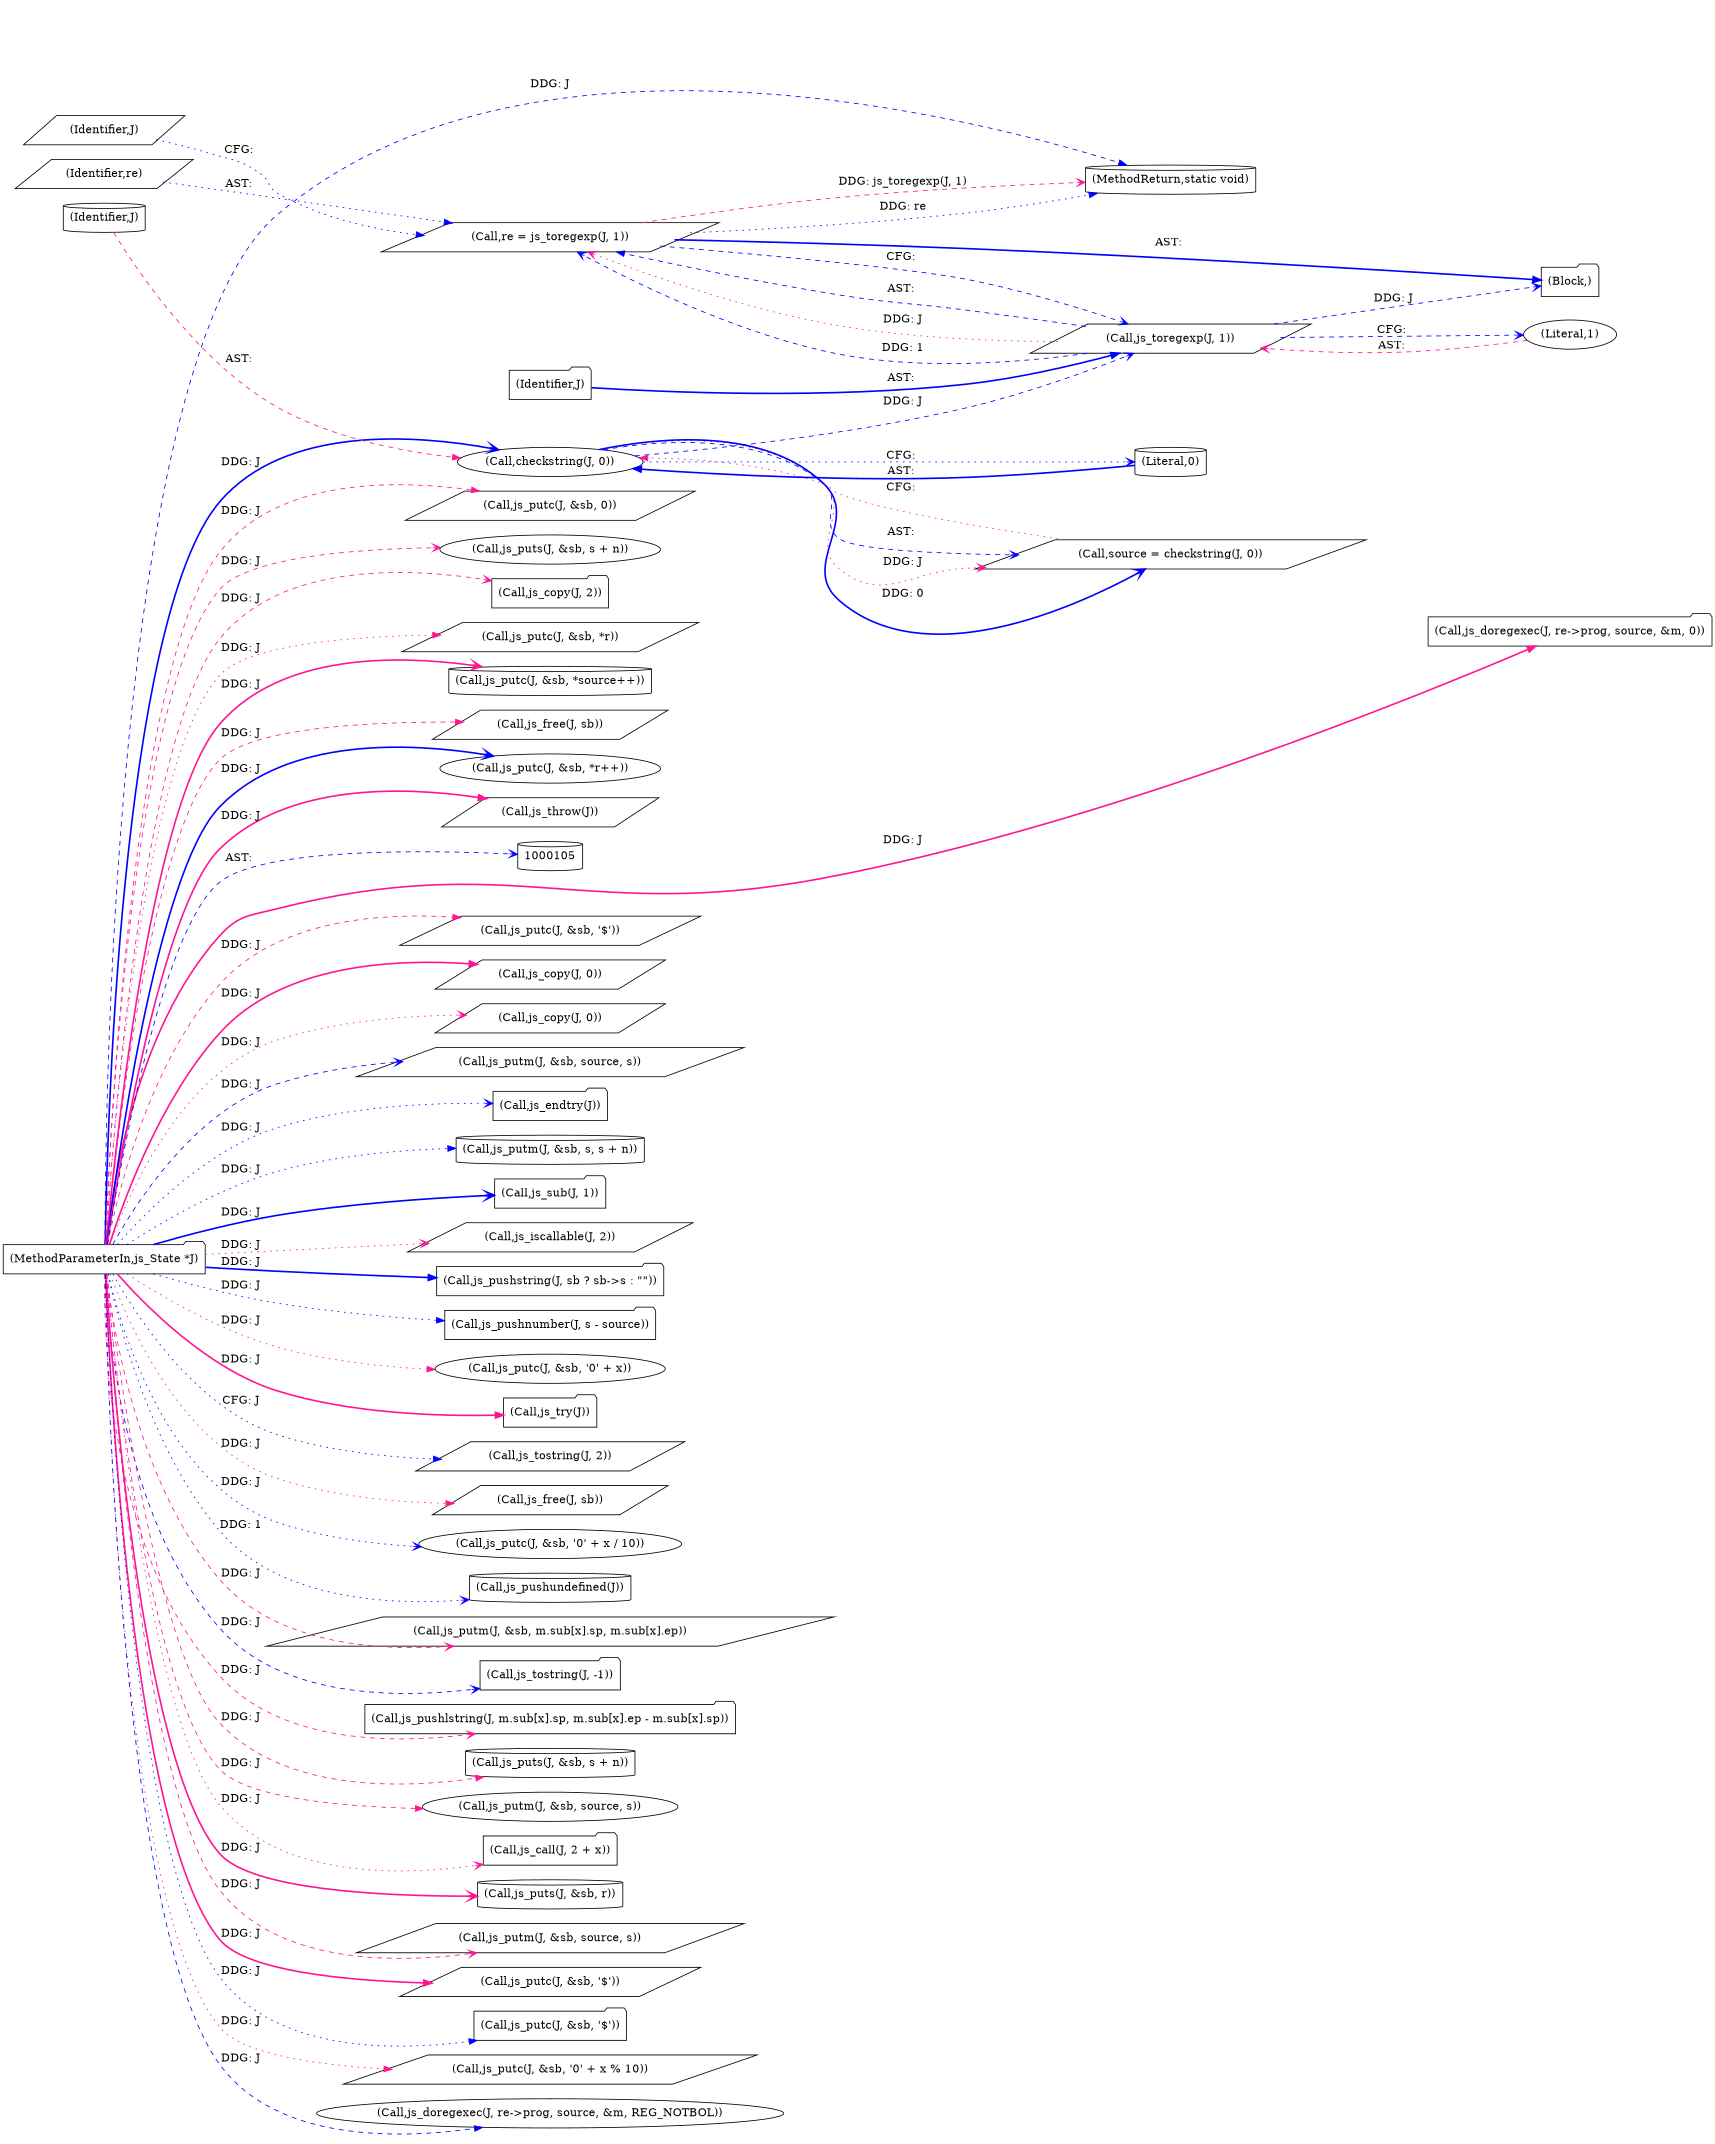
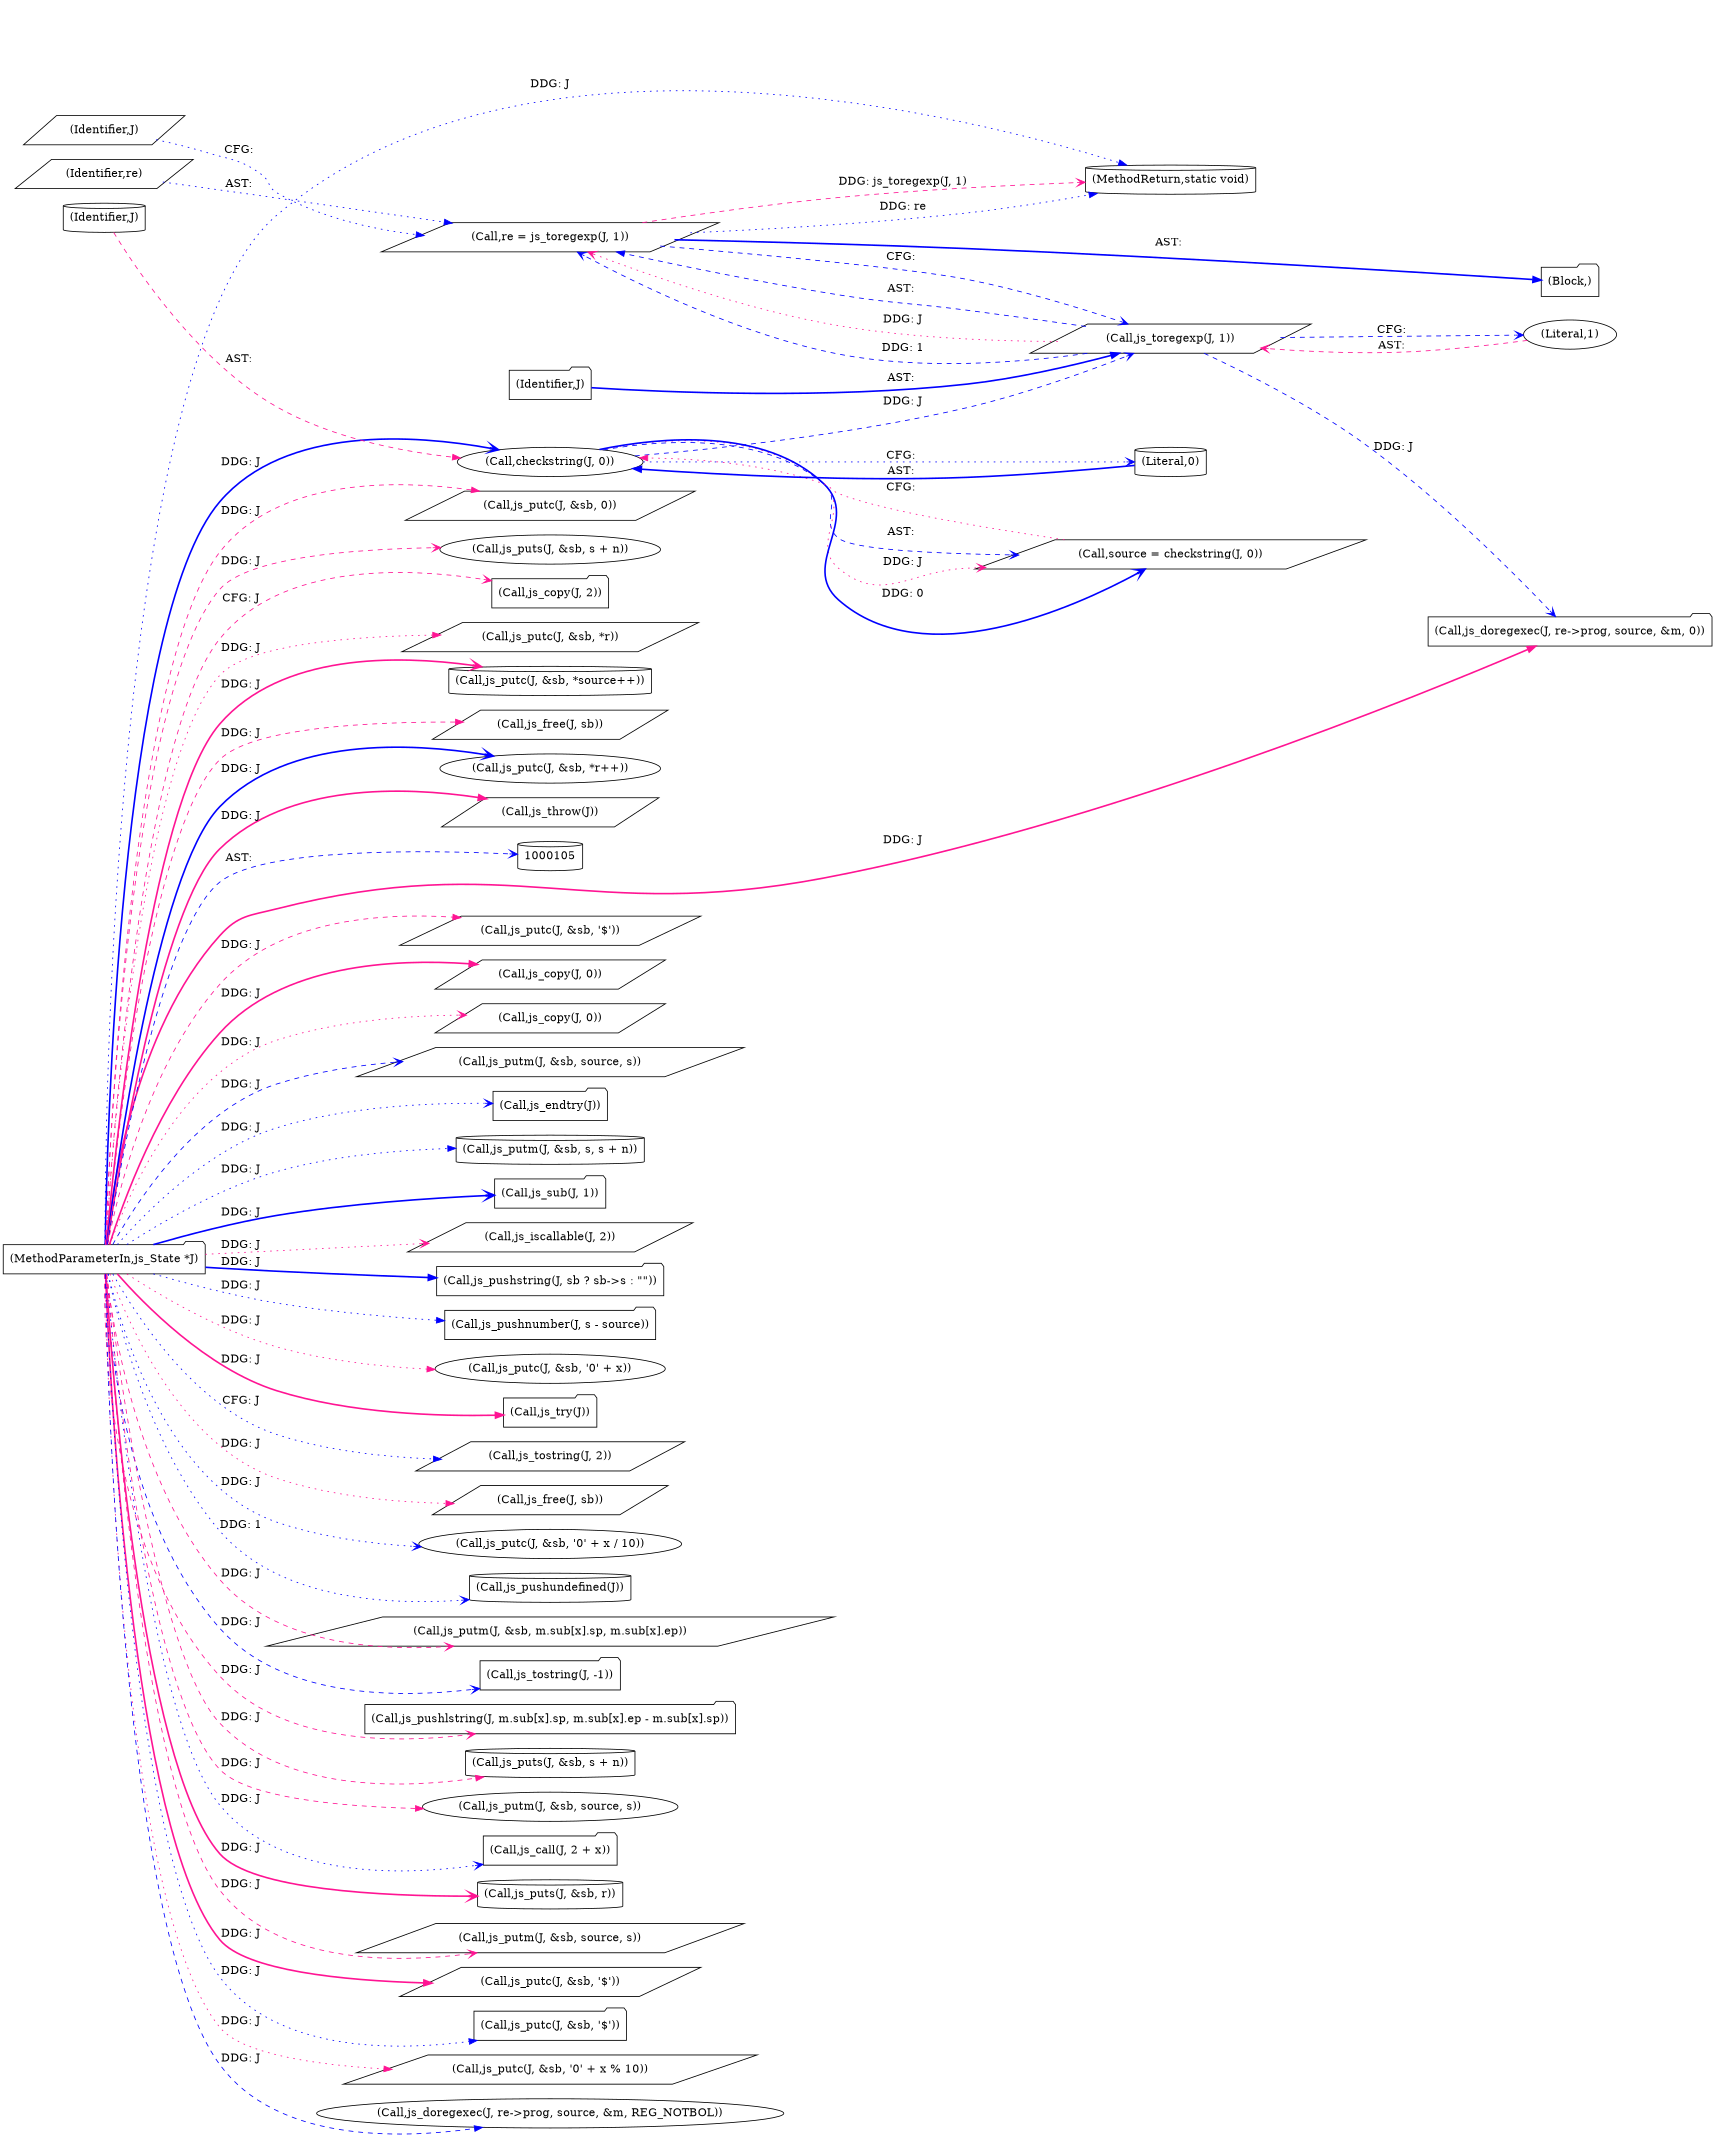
edge "(MethodParameterIn,js_State *J)" -> "(MethodReturn,static void)": style dashed -> dotted
edge "(Call,js_toregexp(J, 1))" -> "(Block,)": now "(Call,js_toregexp(J, 1))" -> "(Call,js_doregexec(J, re->prog, source, &m, 0))"
edge "(MethodParameterIn,js_State *J)" -> "(Call,js_copy(J, 2))": label "DDG: J" -> "CFG: J"
edge "(MethodParameterIn,js_State *J)" -> "(Call,js_call(J, 2 + x))": color deeppink -> blue
